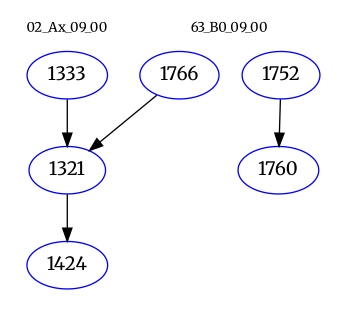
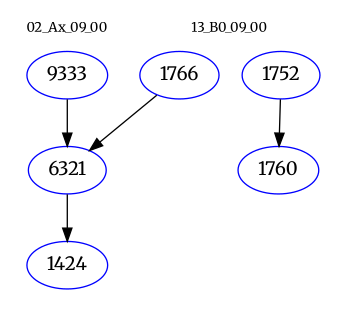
cluster "63_B0_09_00": label "63_B0_09_00" -> "13_B0_09_00"
node "1333": label "1333" -> "9333"
node "1321": label "1321" -> "6321"
